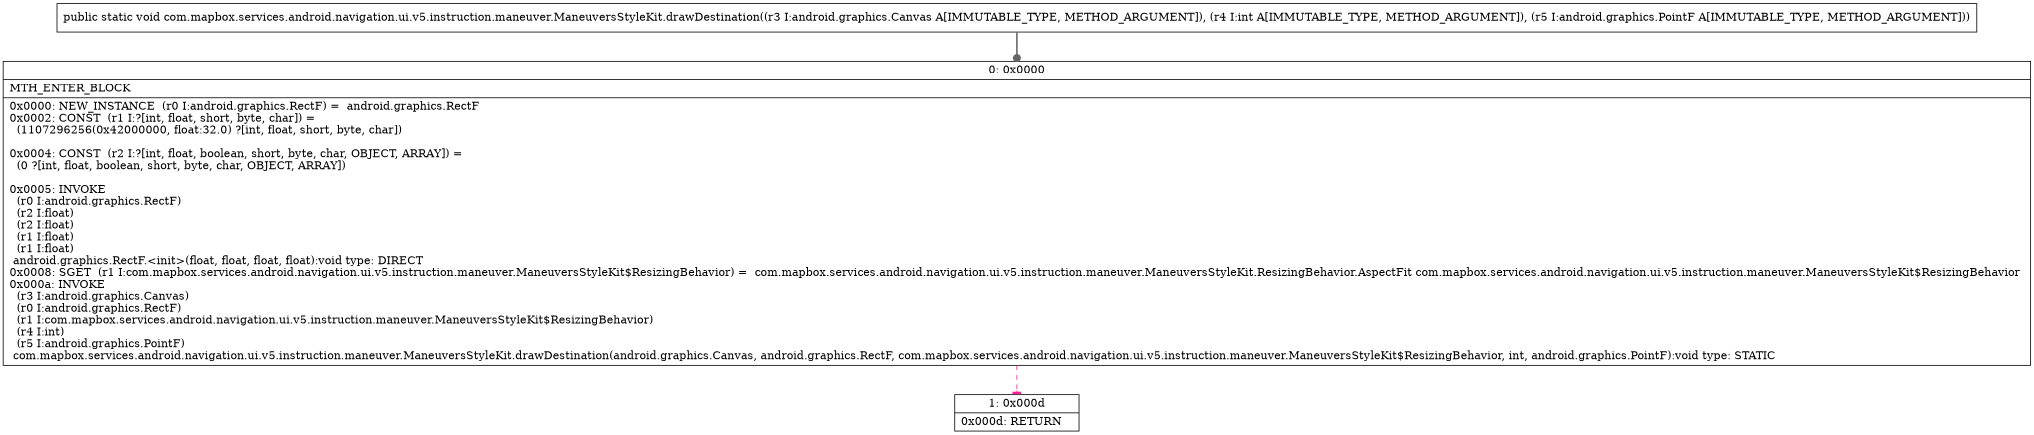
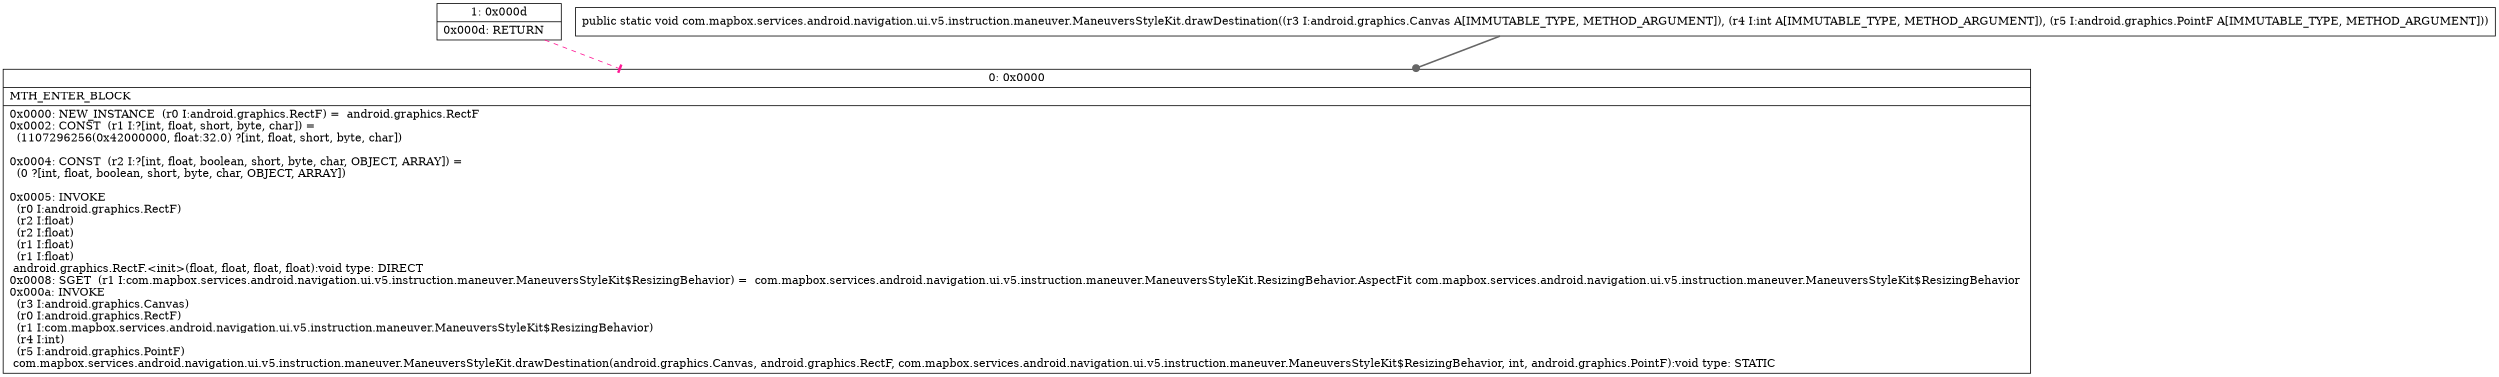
edge "0: 0x0000" -> "1: 0x000d": reversed
